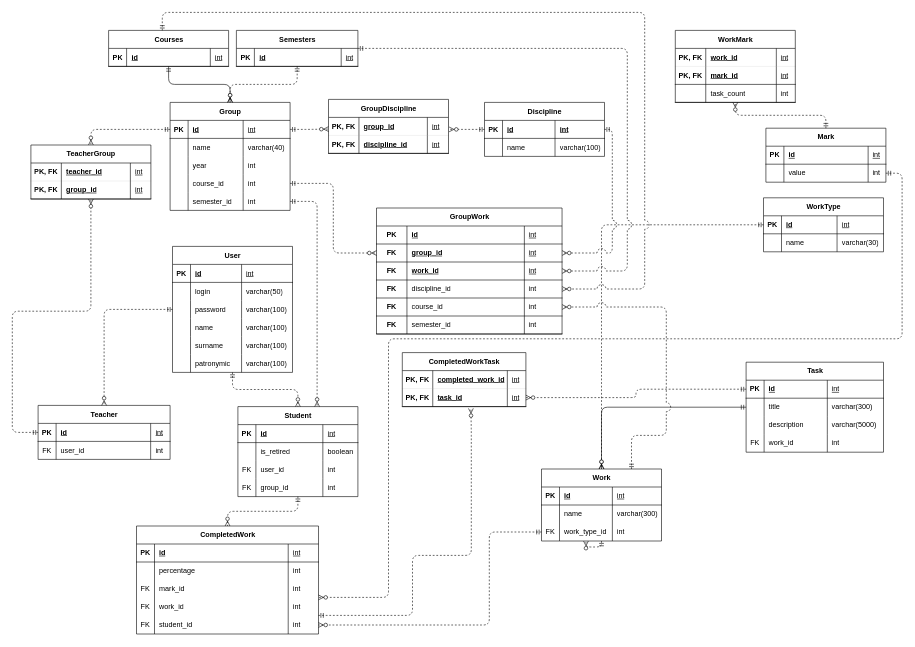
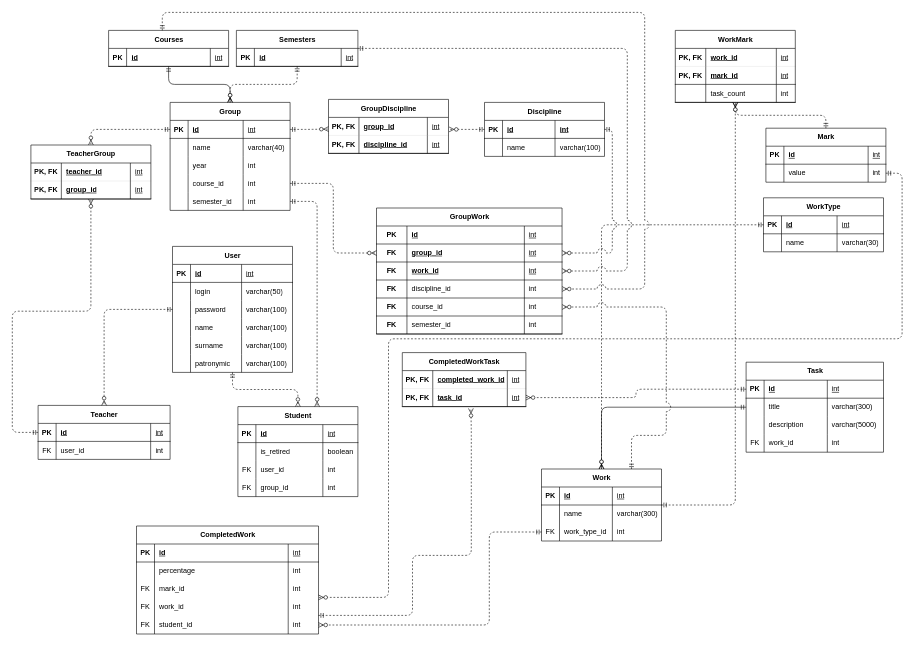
edge "Student" -- "CompletedWork": removed
edge "Work" -- "work_type_id": now "Work" -- "WorkMark"
